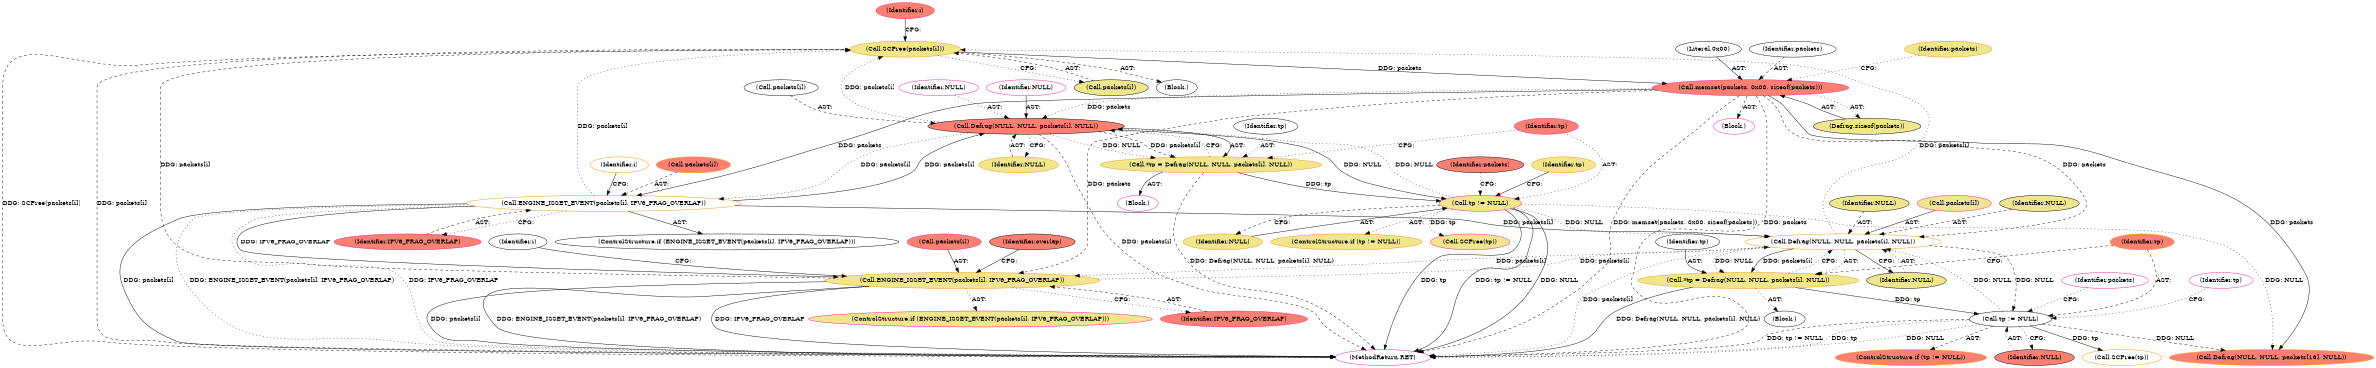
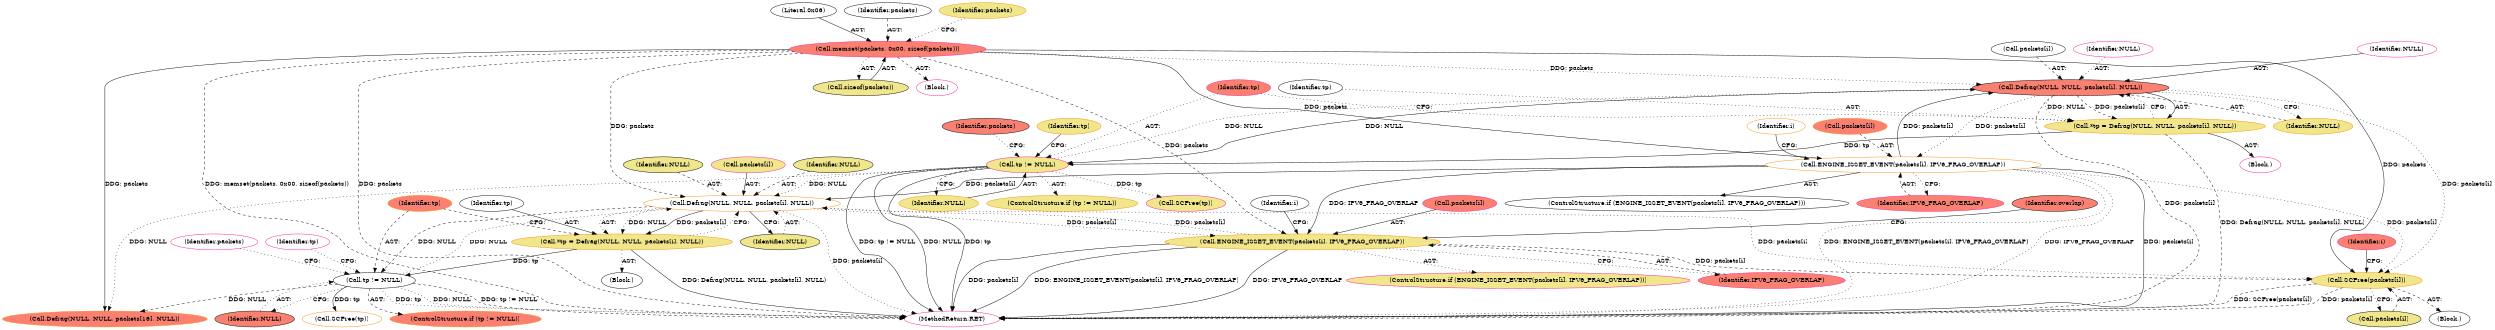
node "(Literal,0x00)": label "(Literal,0x00)" -> "(Literal,0x06)"
edge "(Call,SCFree(packets[i]))" -> "(Call,memset(packets, 0x00, sizeof(packets)))": reversed
node "(Defrag,sizeof(packets))": label "(Defrag,sizeof(packets))" -> "(Call,sizeof(packets))"
